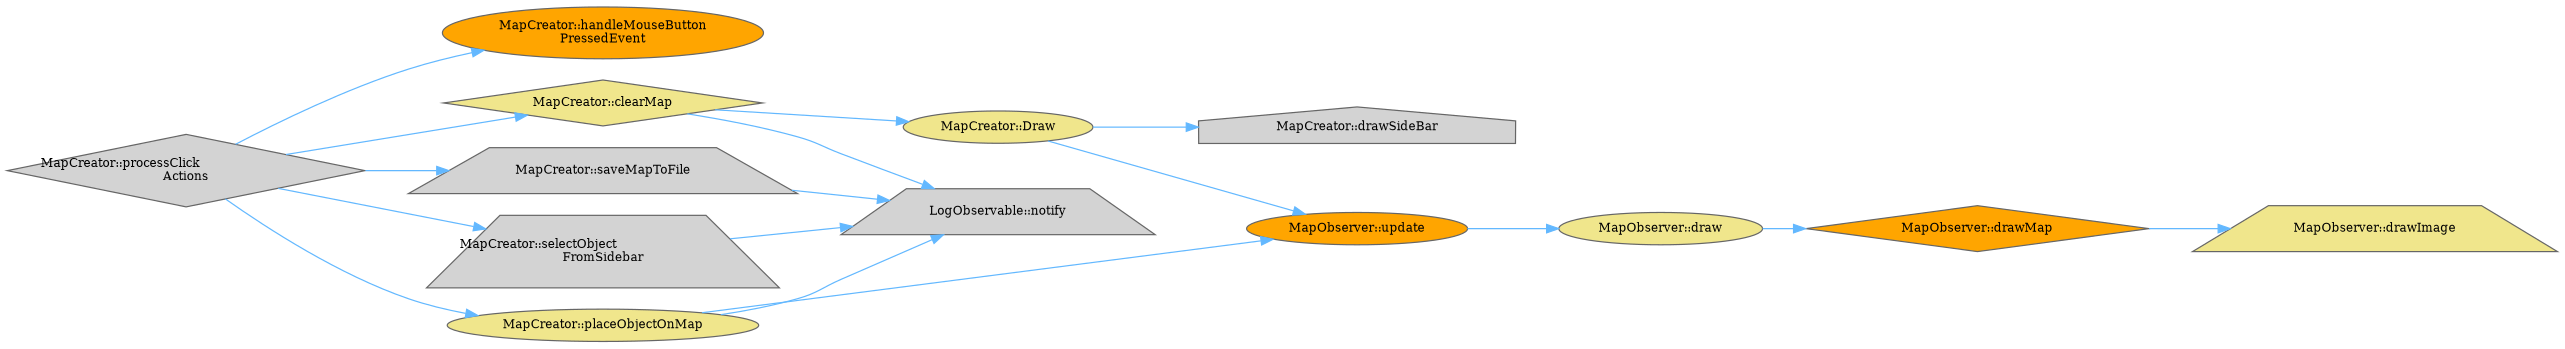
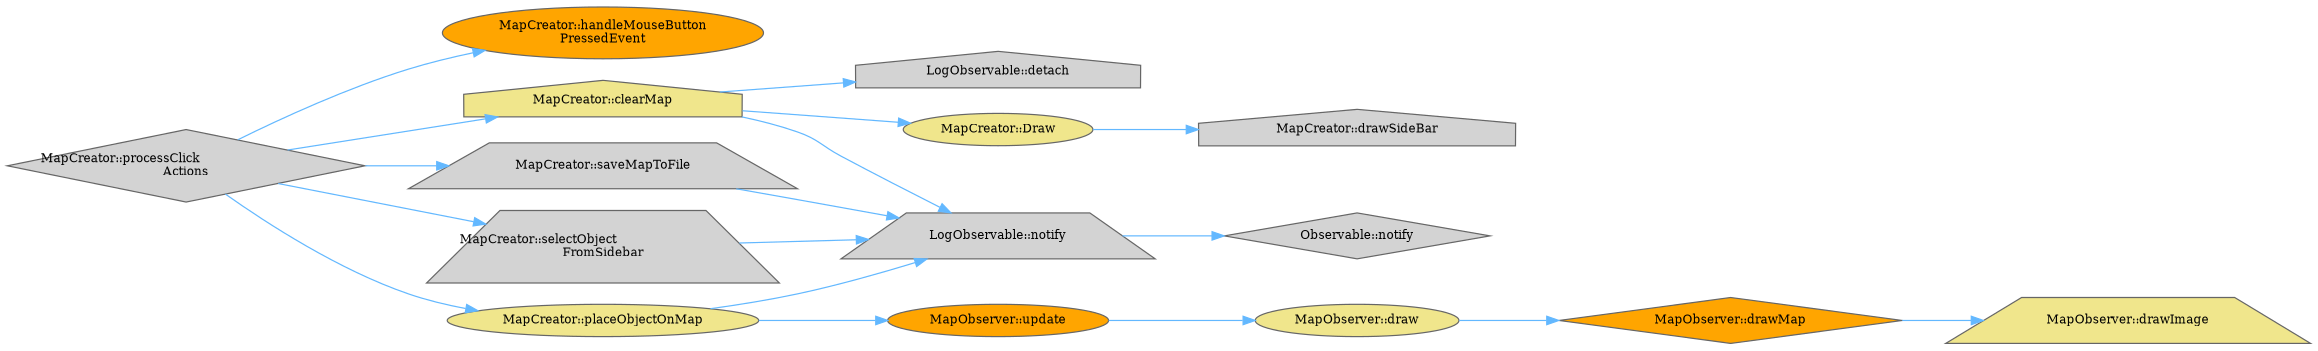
node "LogObservable::detach": added
node "MapCreator::clearMap": shape diamond -> house
edge "MapCreator::Draw" -> "MapObserver::update": removed
node "Observable::notify": added
